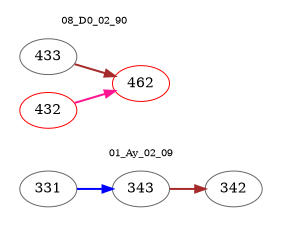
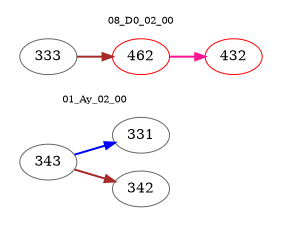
cluster "08_D0_02_90": label "08_D0_02_90" -> "08_D0_02_00"
node "433": label "433" -> "333"
edge "432" -> "462": reversed
cluster "01_Ay_02_09": label "01_Ay_02_09" -> "01_Ay_02_00"
edge "331" -> "343": reversed
